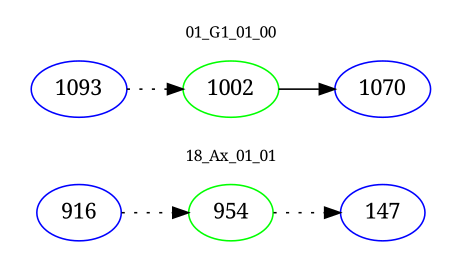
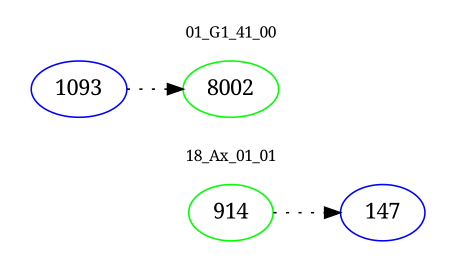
cluster "01_G1_01_00": label "01_G1_01_00" -> "01_G1_41_00"
node "1002": label "1002" -> "8002"
node "1070": removed
node "916": removed
node "954": label "954" -> "914"
